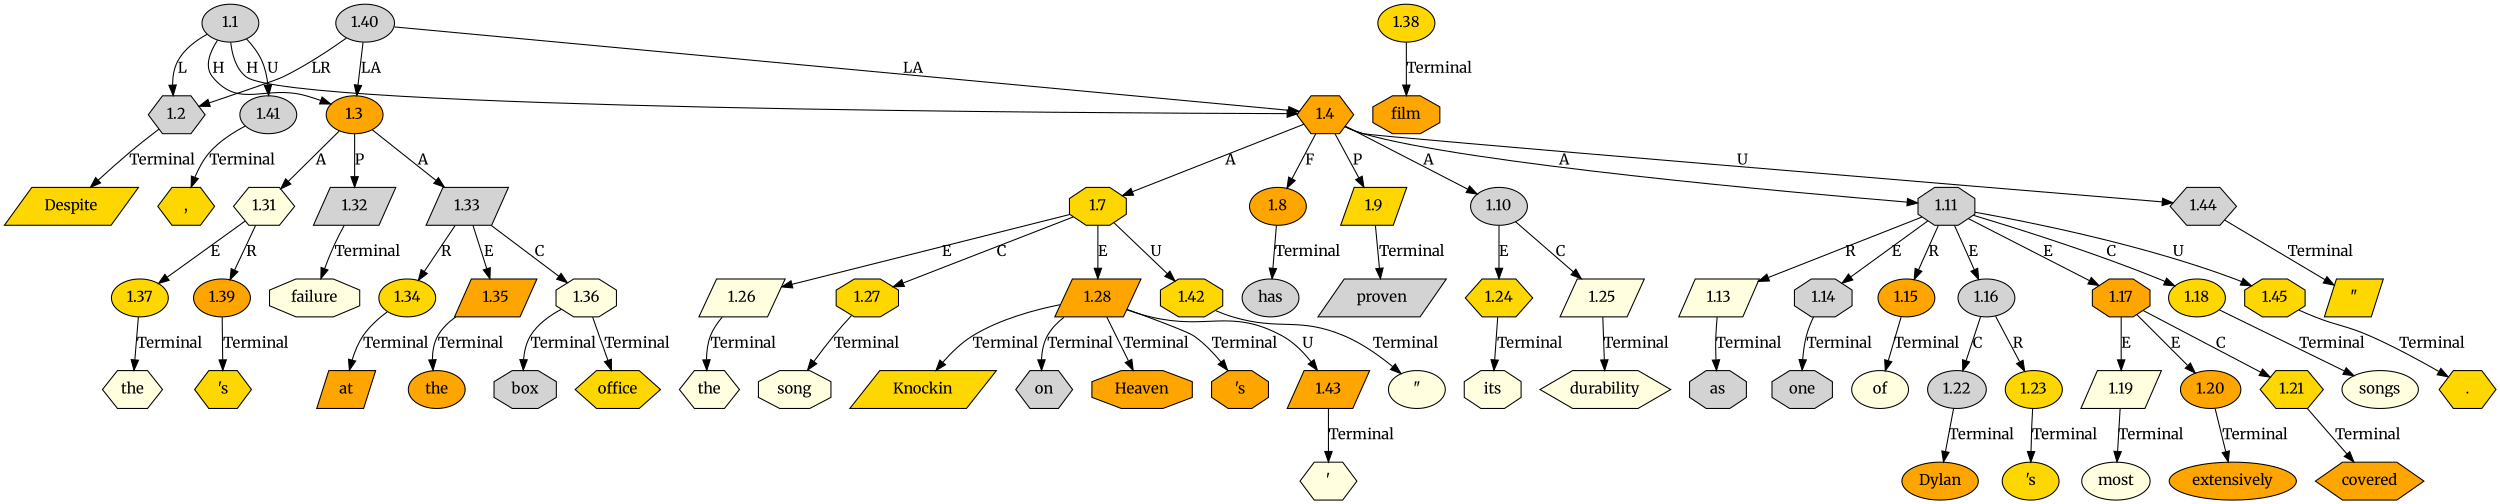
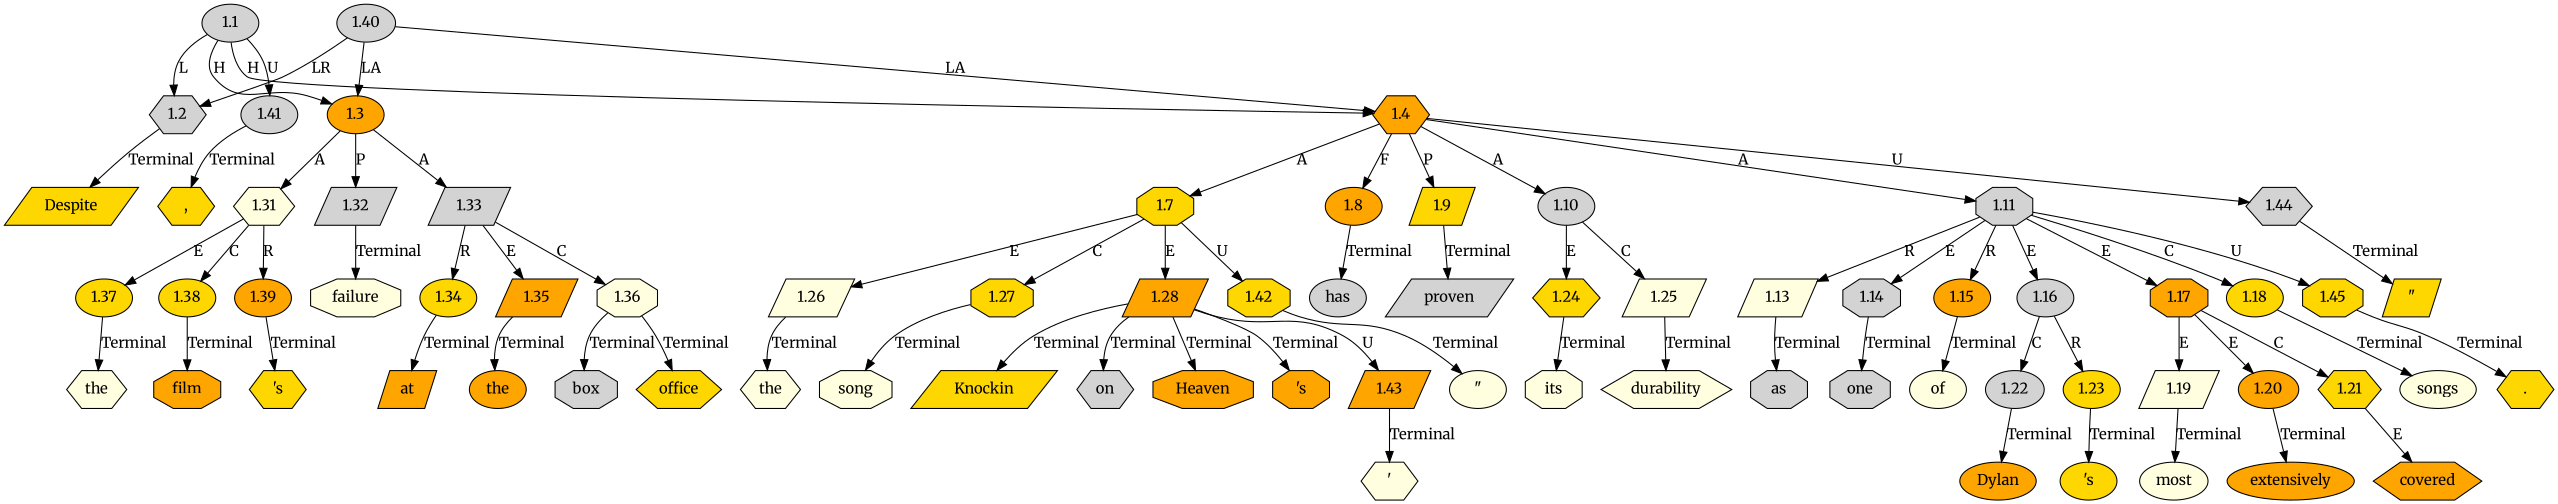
edge "1.31" -> "1.38": added, label "C"
edge "1.21" -> "covered": label "Terminal" -> "E"
